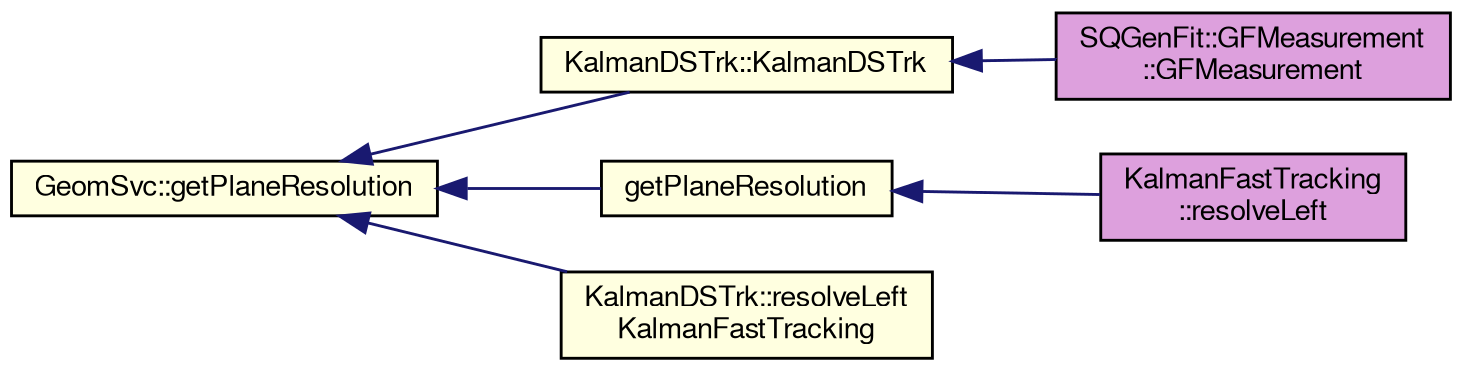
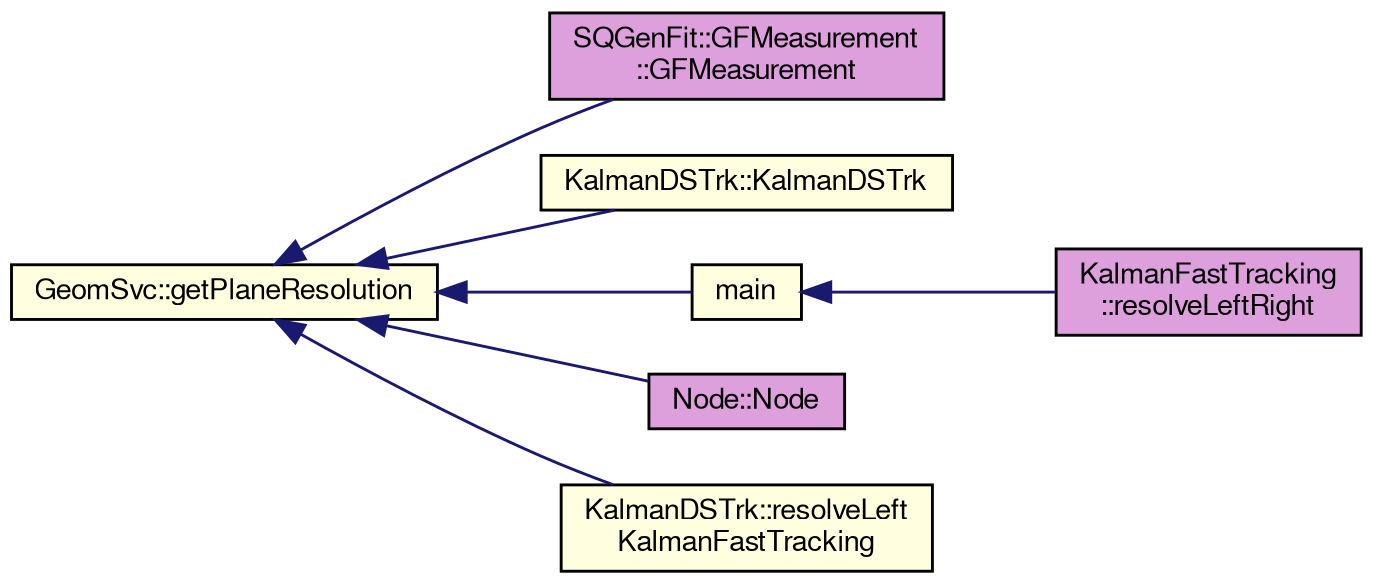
edge "SQGenFit::GFMeasurement ::GFMeasurement" -> "KalmanDSTrk::KalmanDSTrk": now "SQGenFit::GFMeasurement ::GFMeasurement" -> "GeomSvc::getPlaneResolution"
node "getPlaneResolution": label "getPlaneResolution" -> "main"
node "KalmanFastTracking ::resolveLeft": label "KalmanFastTracking ::resolveLeft" -> "KalmanFastTracking ::resolveLeftRight"
node "Node::Node": added
